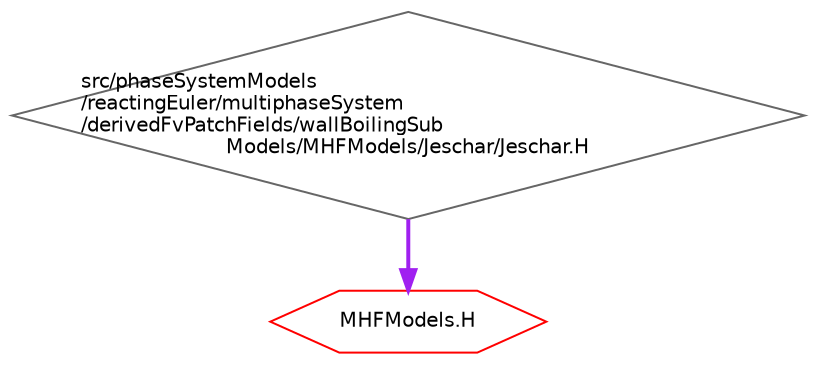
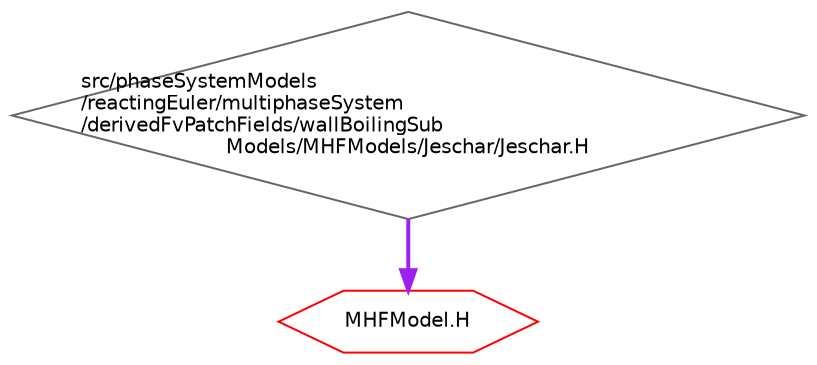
node "MHFModels.H": label "MHFModels.H" -> "MHFModel.H"
